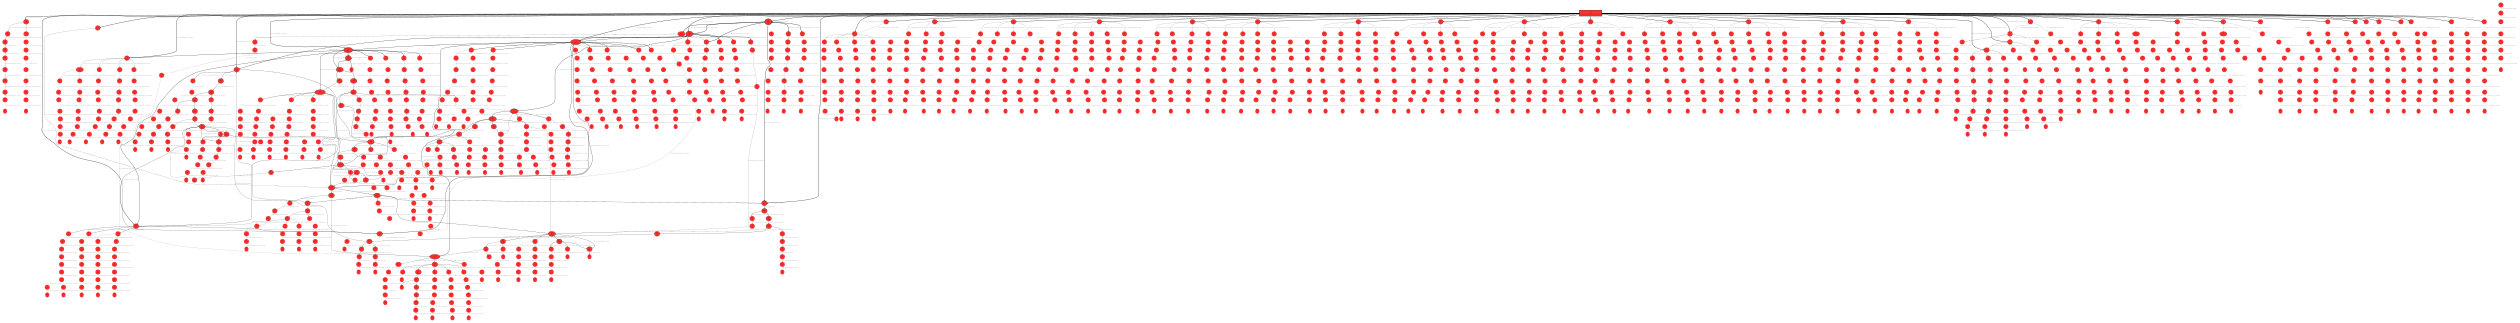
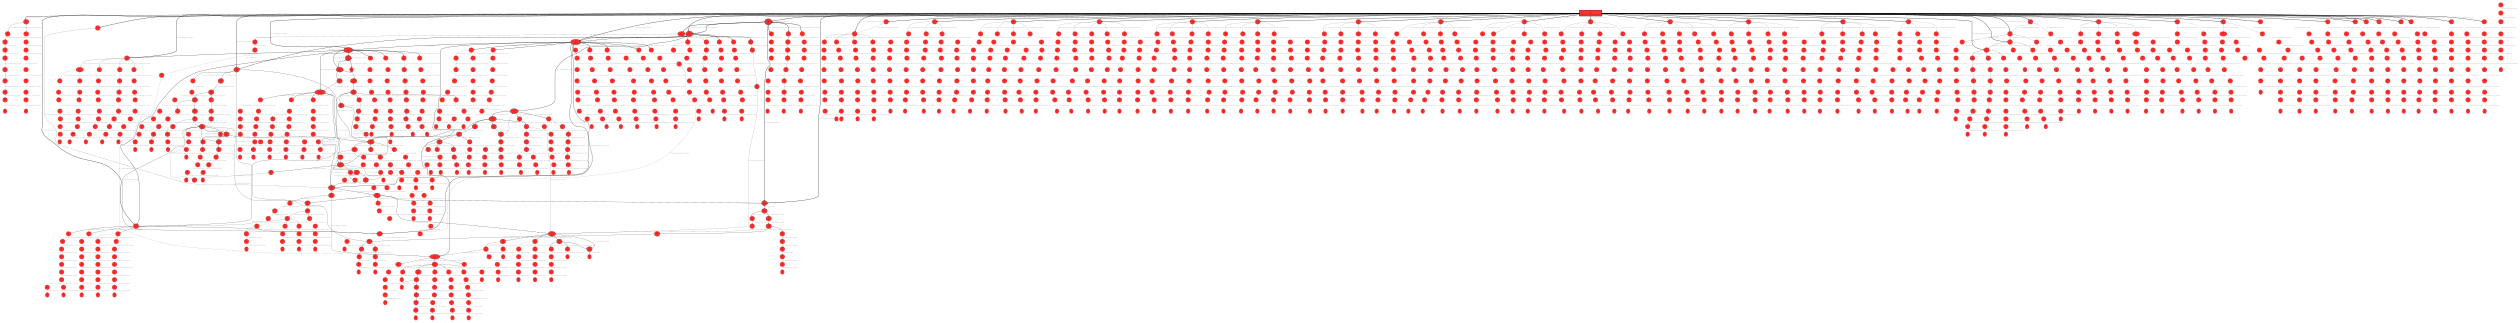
edge "5 #525 fin: 0:11 , path: 0:514 , 514 11 [90,6,389,18,8,2,1,]" -> "174 #3 fin: path: 0:3 , 3 0 [3,0,]": now "5 #525 fin: 0:11 , path: 0:514 , 514 11 [90,6,389,18,8,2,1,]" -> "57 #1 fin: path: 0:1 , 1 0 [1,]"
